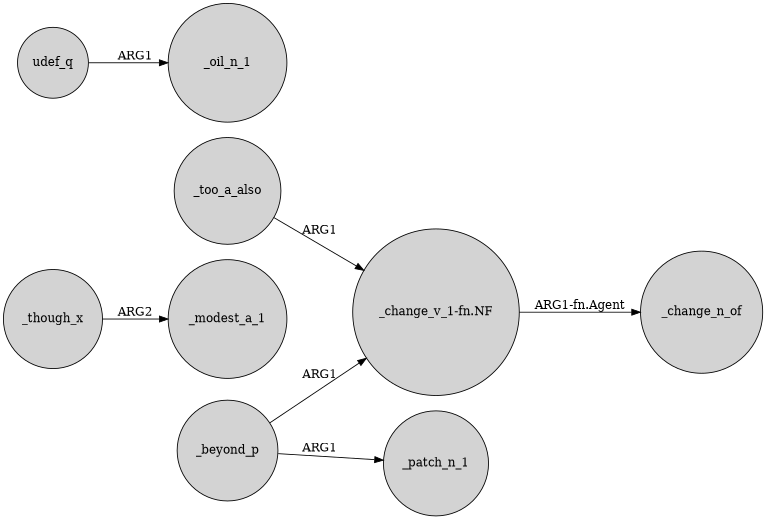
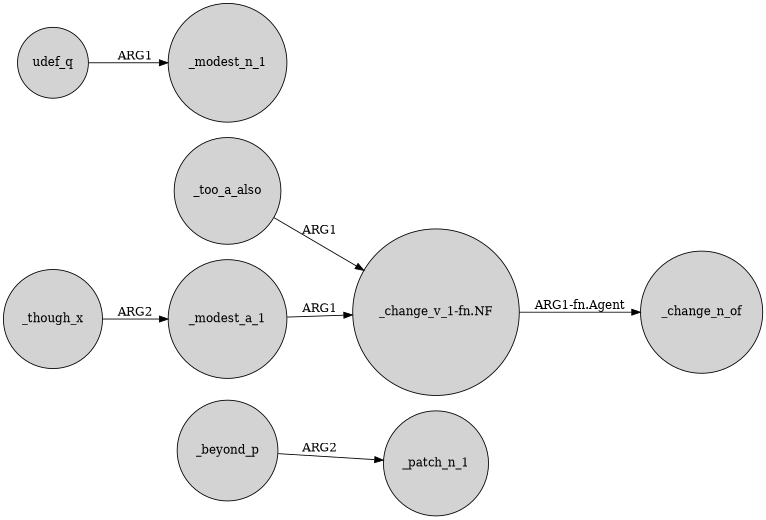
node "_oil_n_1": label "_oil_n_1" -> "_modest_n_1"
edge "_beyond_p" -> "_change_v_1-fn.NF": now "_modest_a_1" -> "_change_v_1-fn.NF"
edge "_beyond_p" -> "_patch_n_1": label "ARG1" -> "ARG2"
